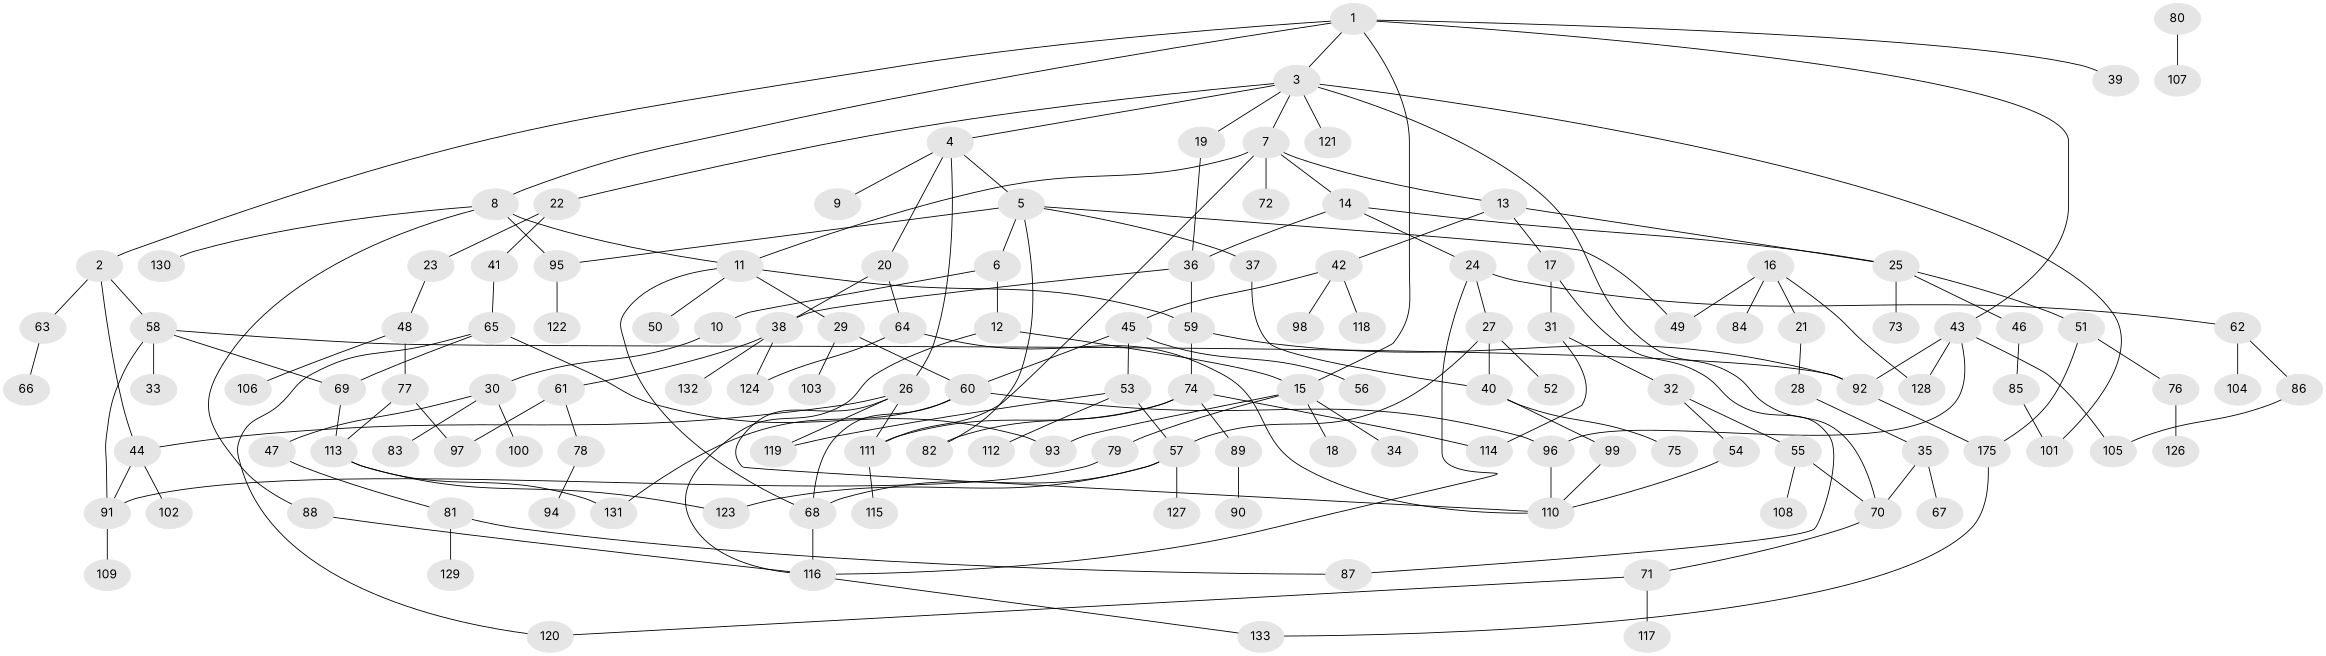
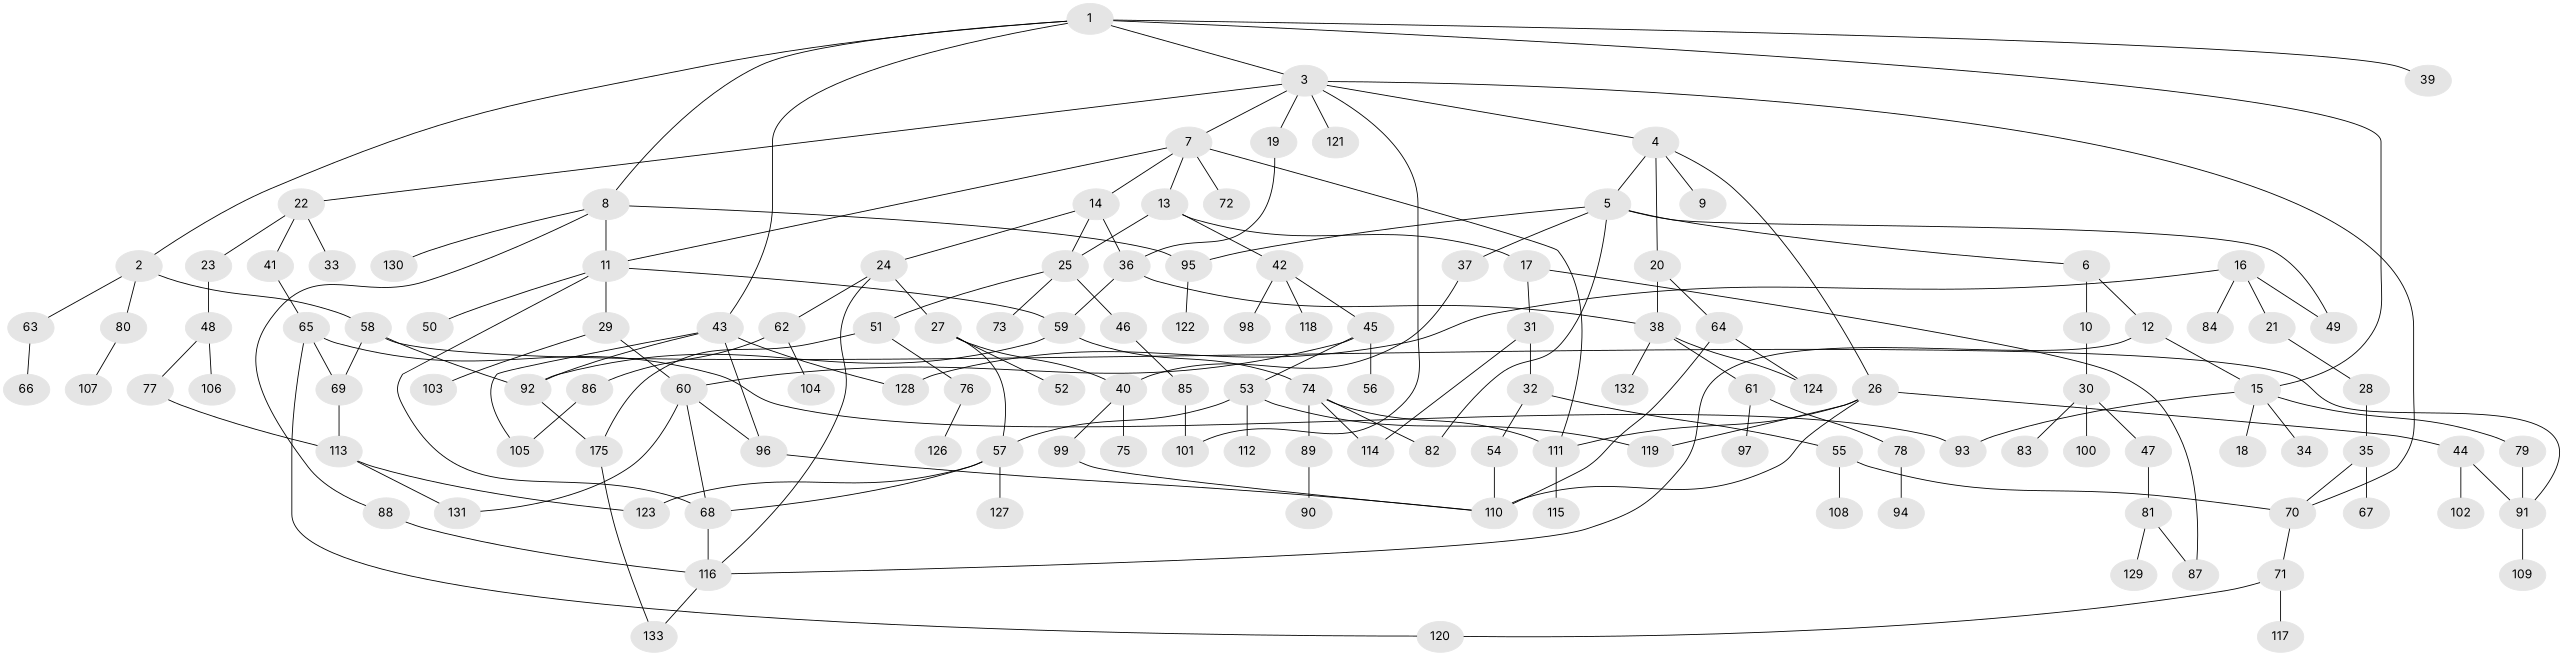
edge "58" -- "33": now "22" -- "33"
edge "2" -- "44": now "2" -- "80"
edge "77" -- "97": removed
